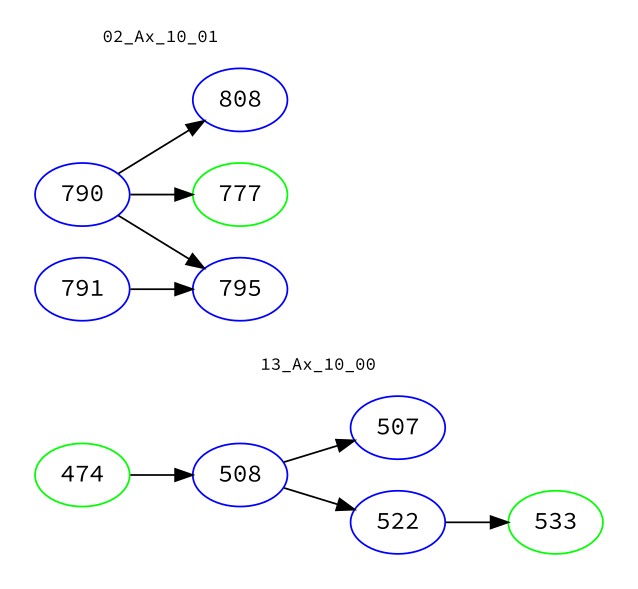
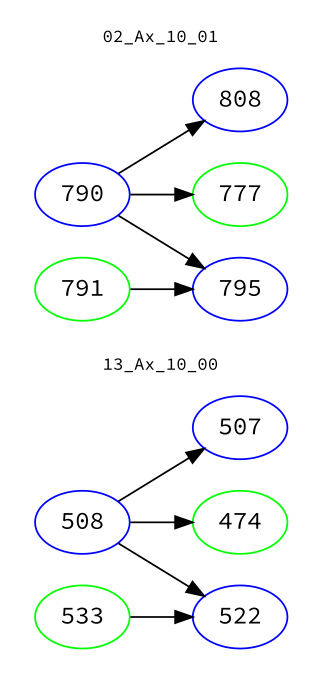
node "791": color blue -> green
edge "474" -> "508": reversed
edge "522" -> "533": reversed
